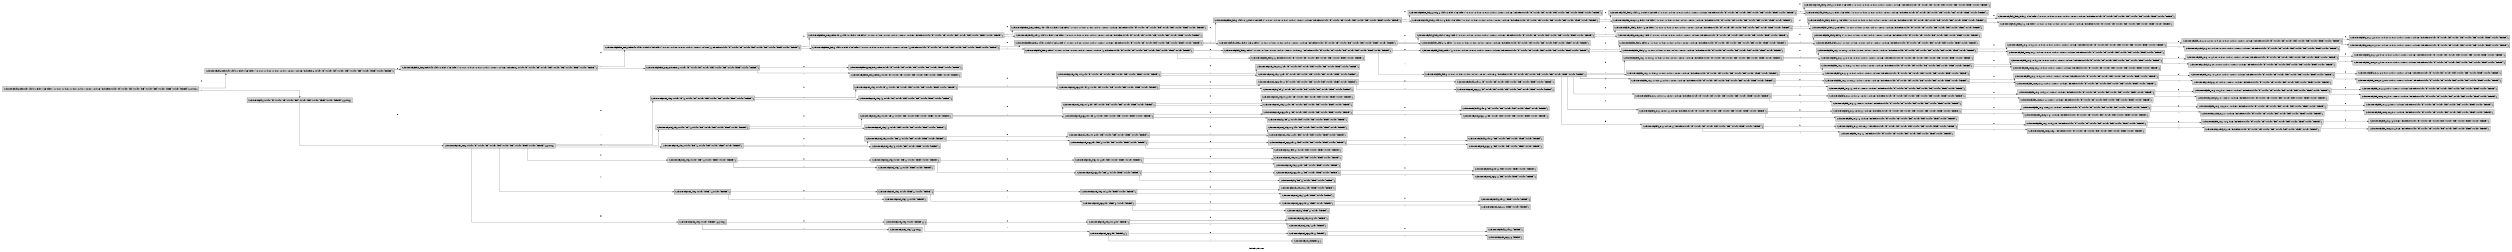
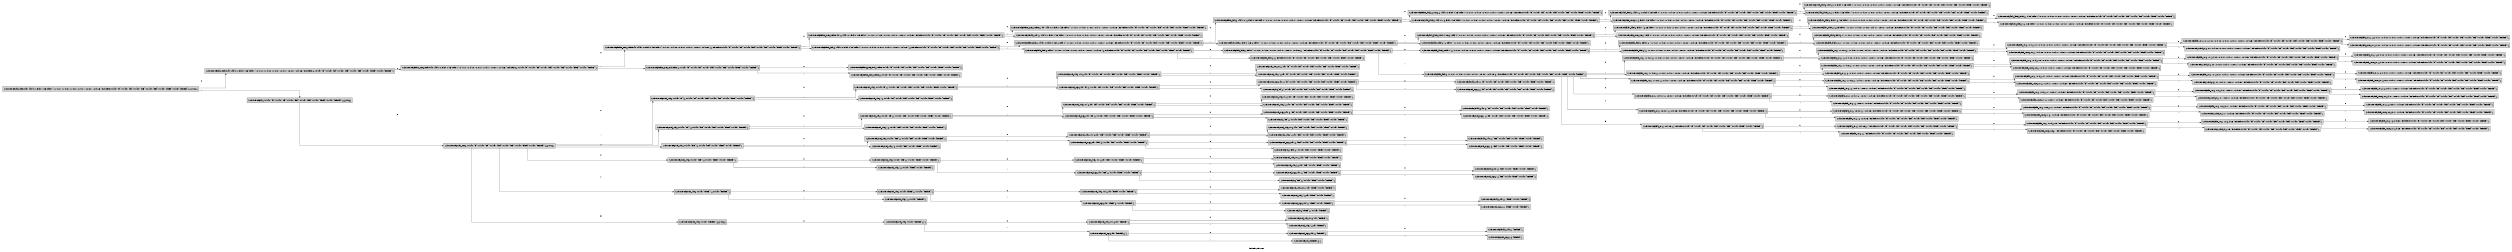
node "SyntaxTreeNode[asset_rule]{ ) }{ [[NULL]] }": removed
